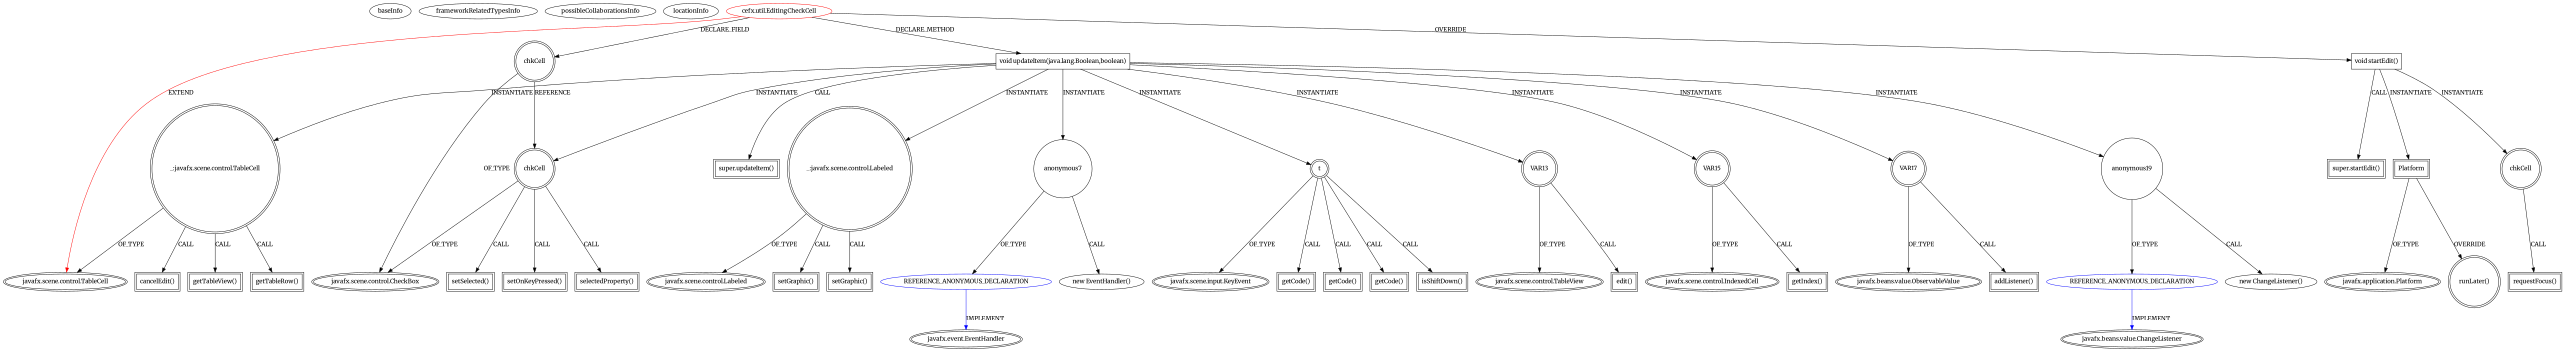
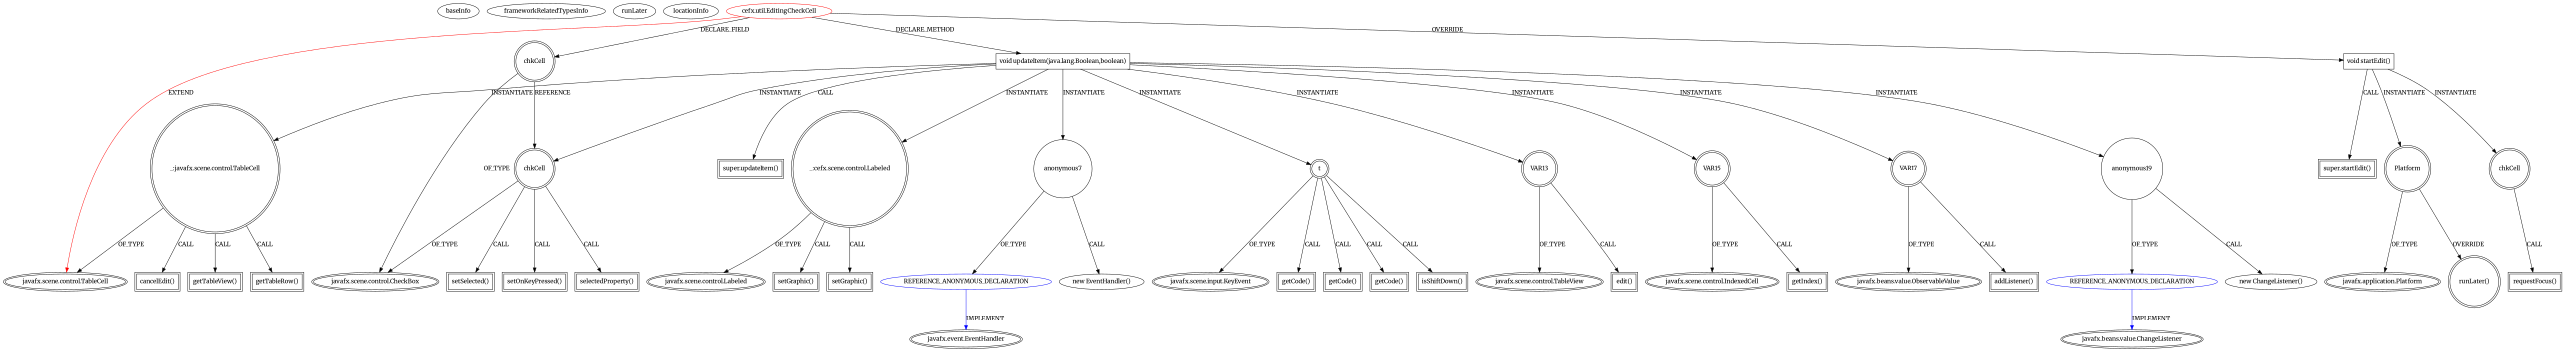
node "possibleCollaborationsInfo": label "possibleCollaborationsInfo" -> "runLater"
node "_:javafx.scene.control.Labeled": label "_:javafx.scene.control.Labeled" -> "_:cefx.scene.control.Labeled"
node "Platform": shape box -> circle
